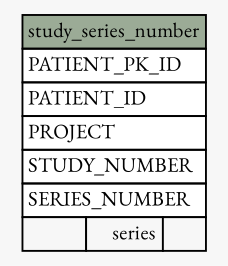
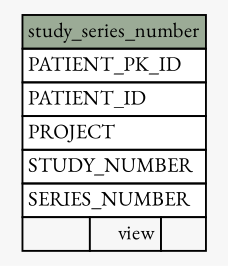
node "study_series_number": text "series" -> "view"
